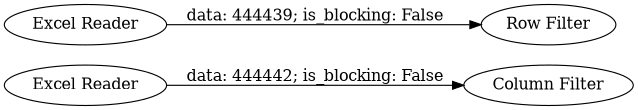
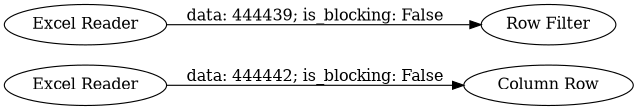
node "Column Filter": label "Column Filter" -> "Column Row"
